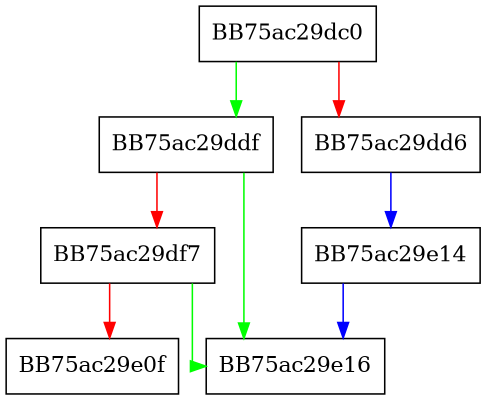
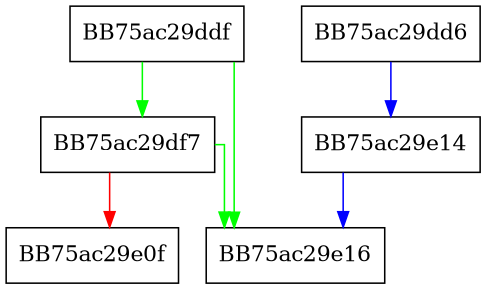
node "BB75ac29dc0": removed
edge "BB75ac29ddf" -> "BB75ac29df7": color red -> green
